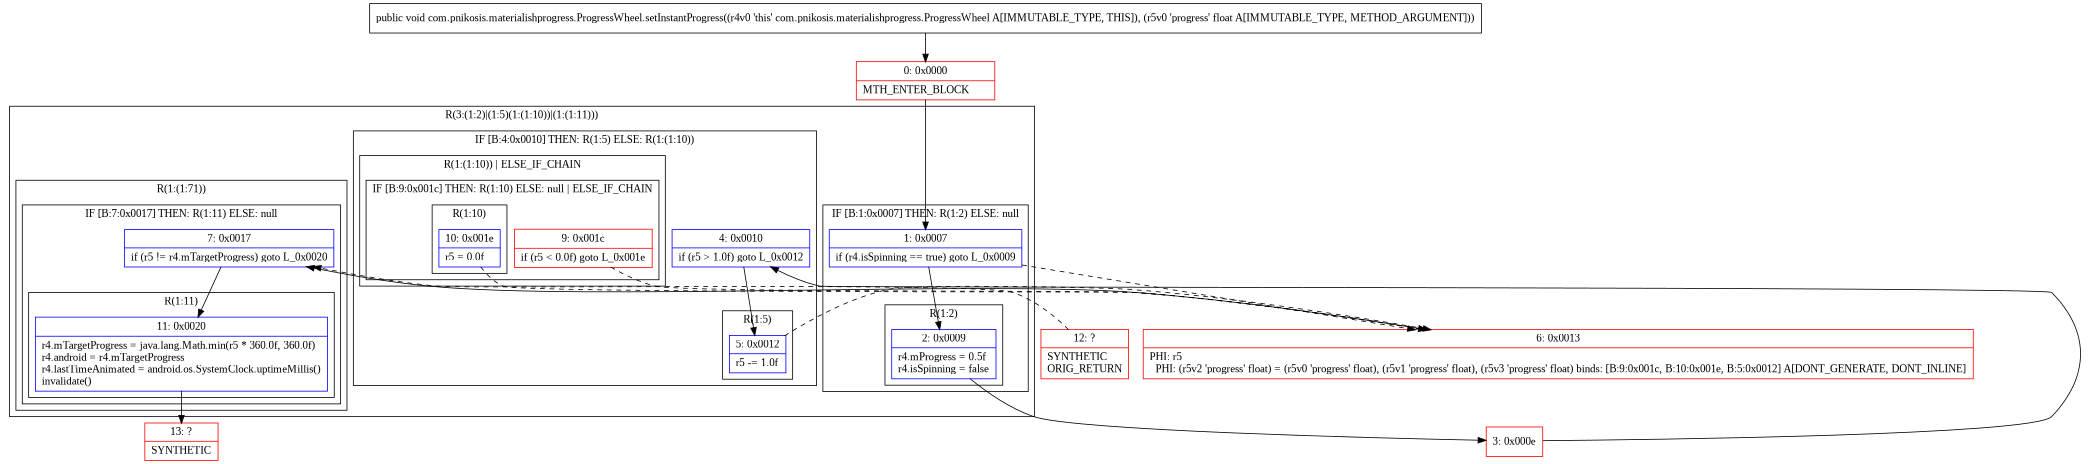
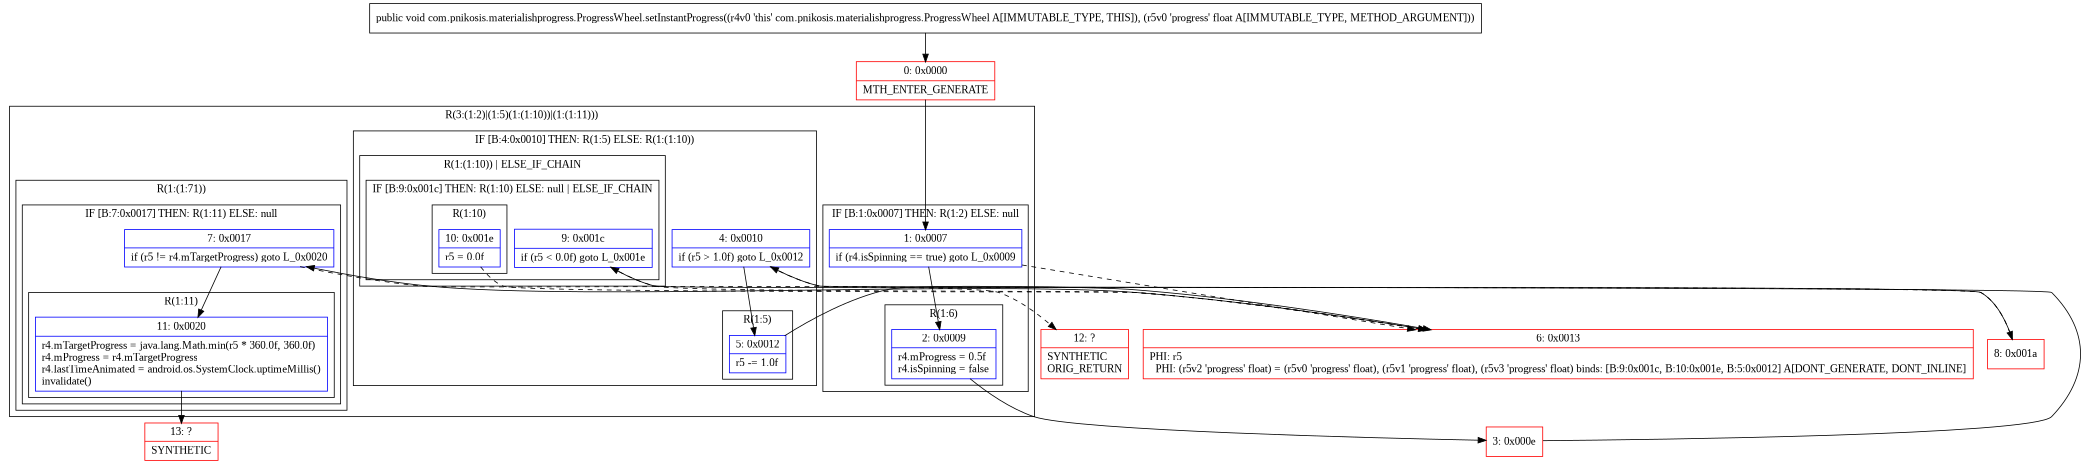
node "0: 0x0000": text "MTH_ENTER_BLOCK" -> "MTH_ENTER_GENERATE"
node "9: 0x001c": color red -> blue
edge "12: ?" -> "7: 0x0017": reversed
edge "5: 0x0012" -> "6: 0x0013": style dashed -> solid
cluster "R(1:2)": label "R(1:2)" -> "R(1:6)"
node "8: 0x001a": added
node "11: 0x0020": text "r4.android = r4.mTargetProgress" -> "r4.mProgress = r4.mTargetProgress"
